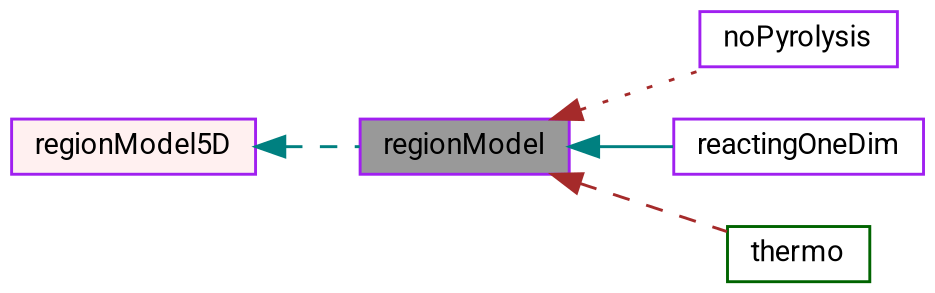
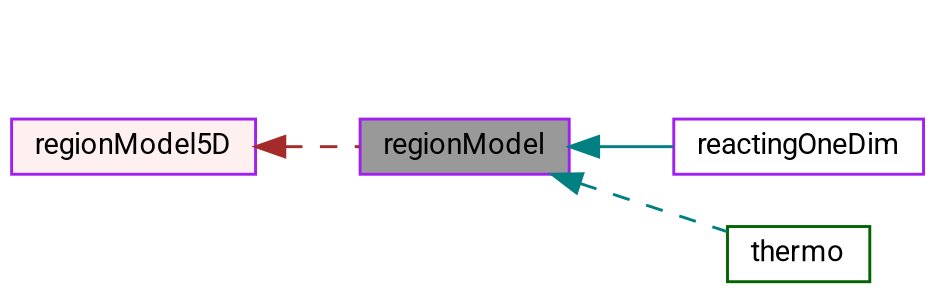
node "noPyrolysis": removed
edge "regionModel" -> "regionModel5D": color teal -> brown
edge "thermo" -> "regionModel": color brown -> teal
